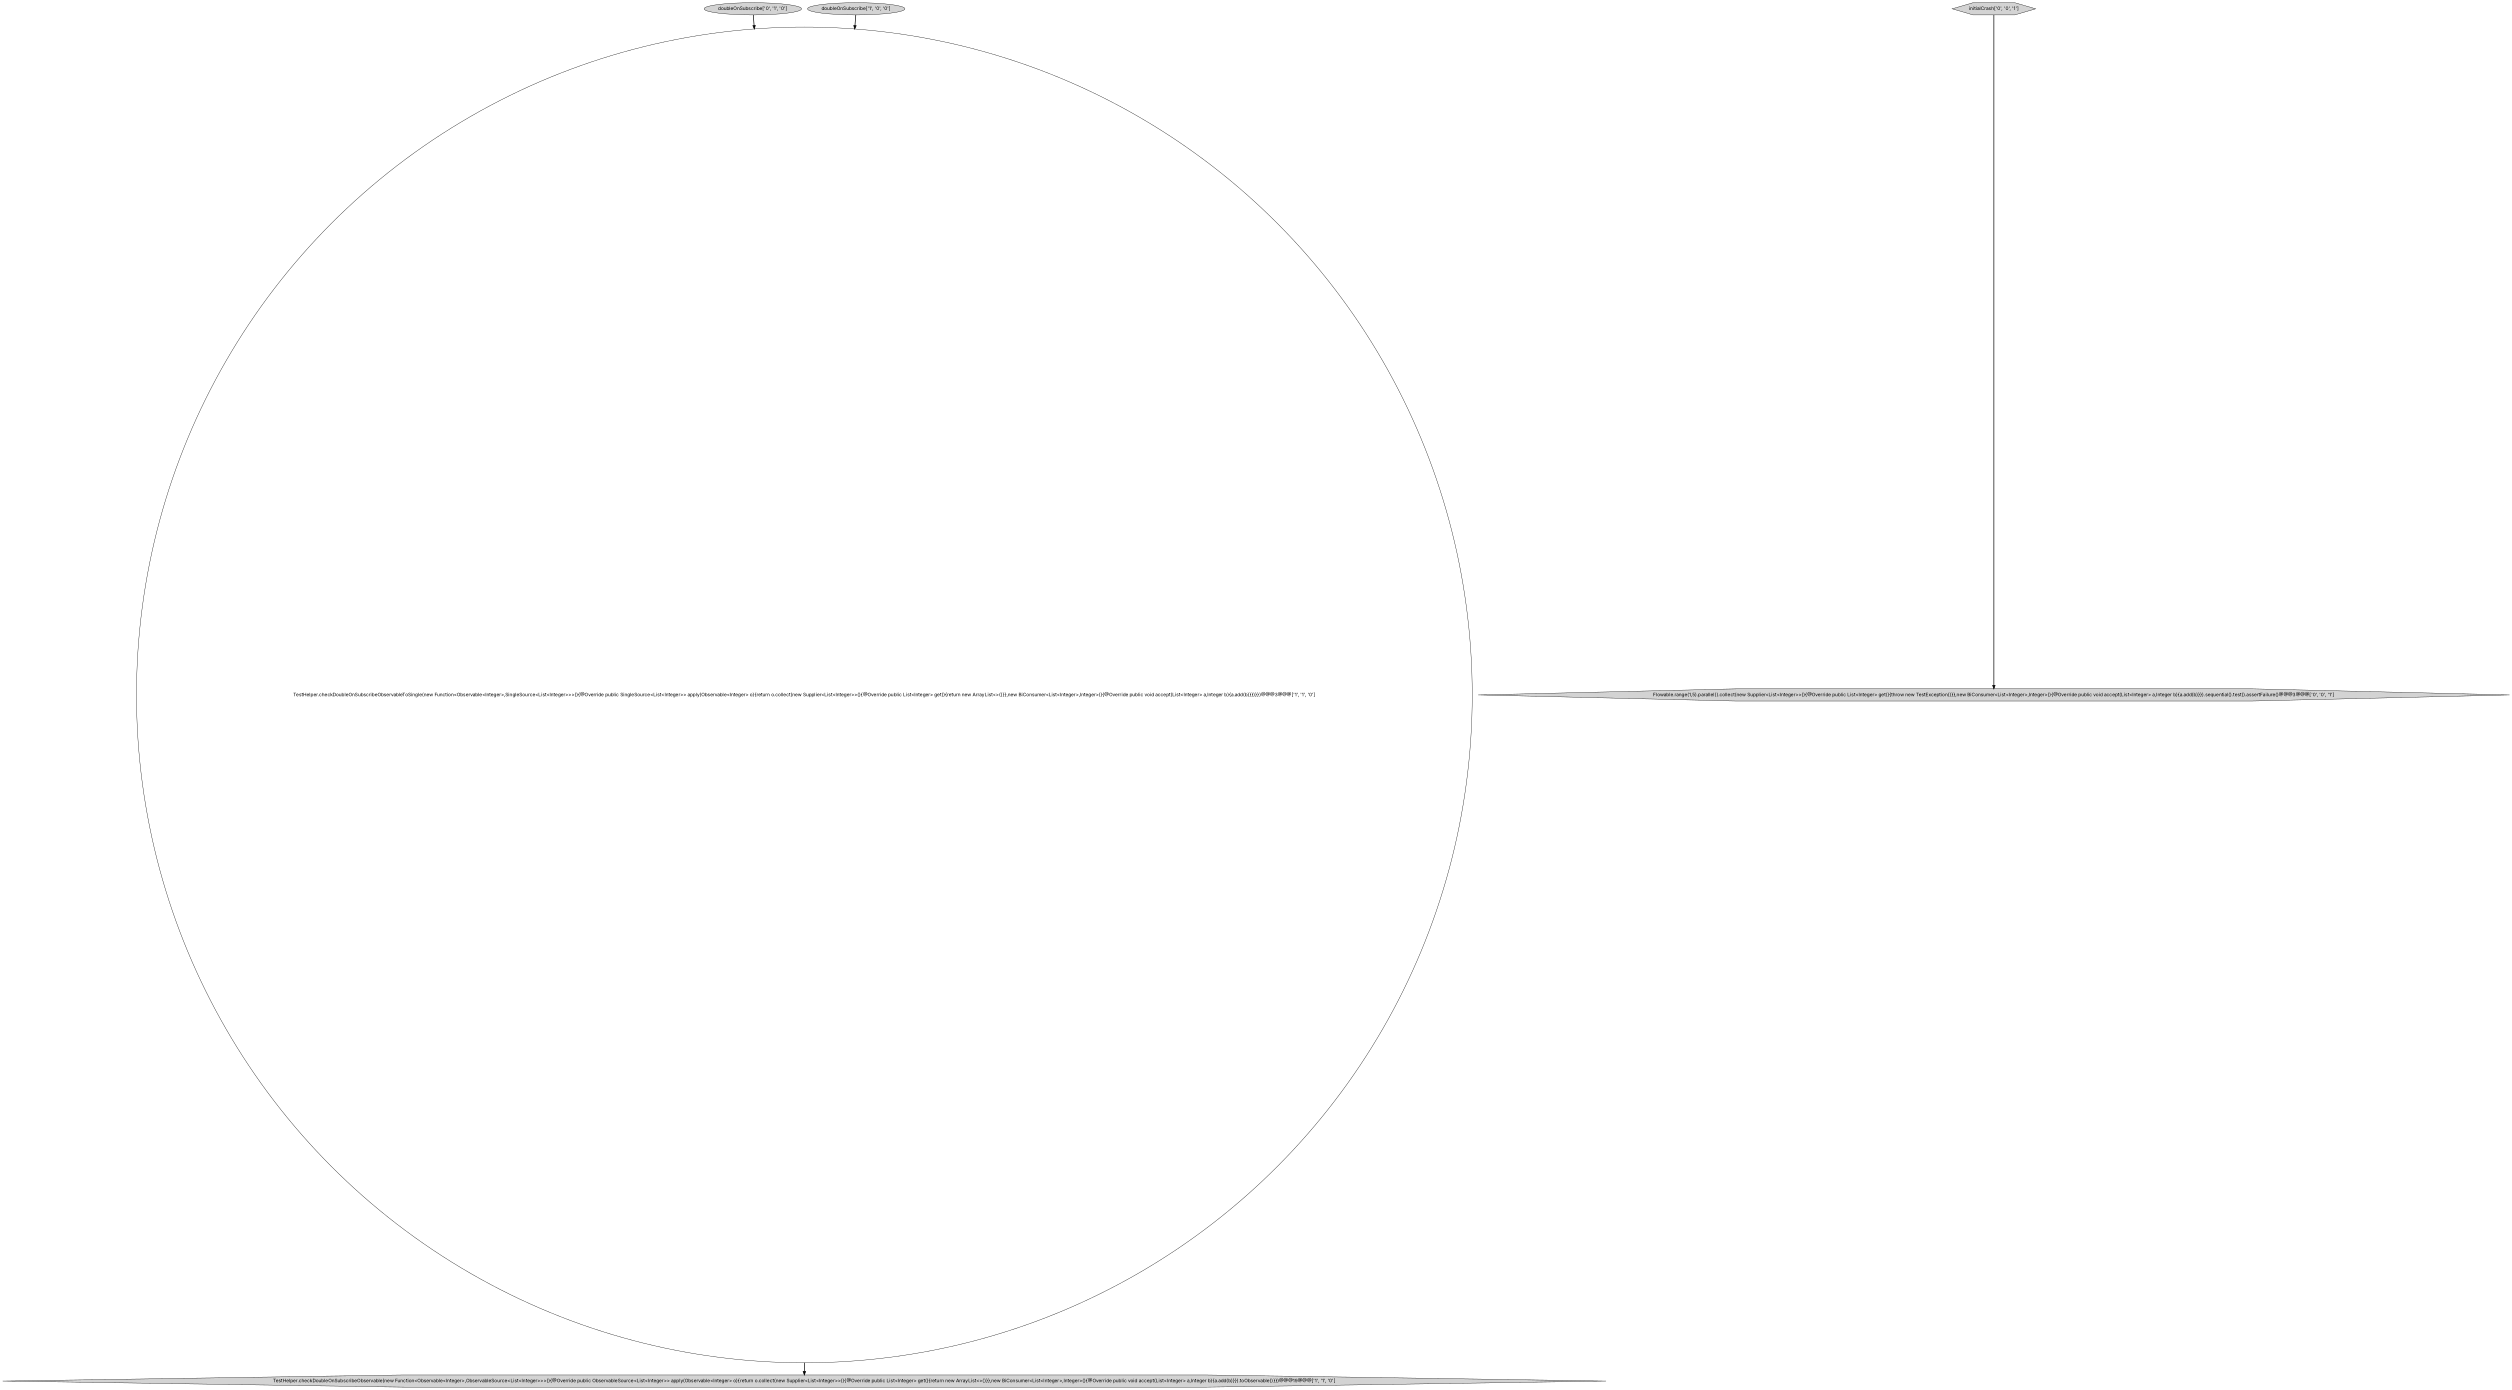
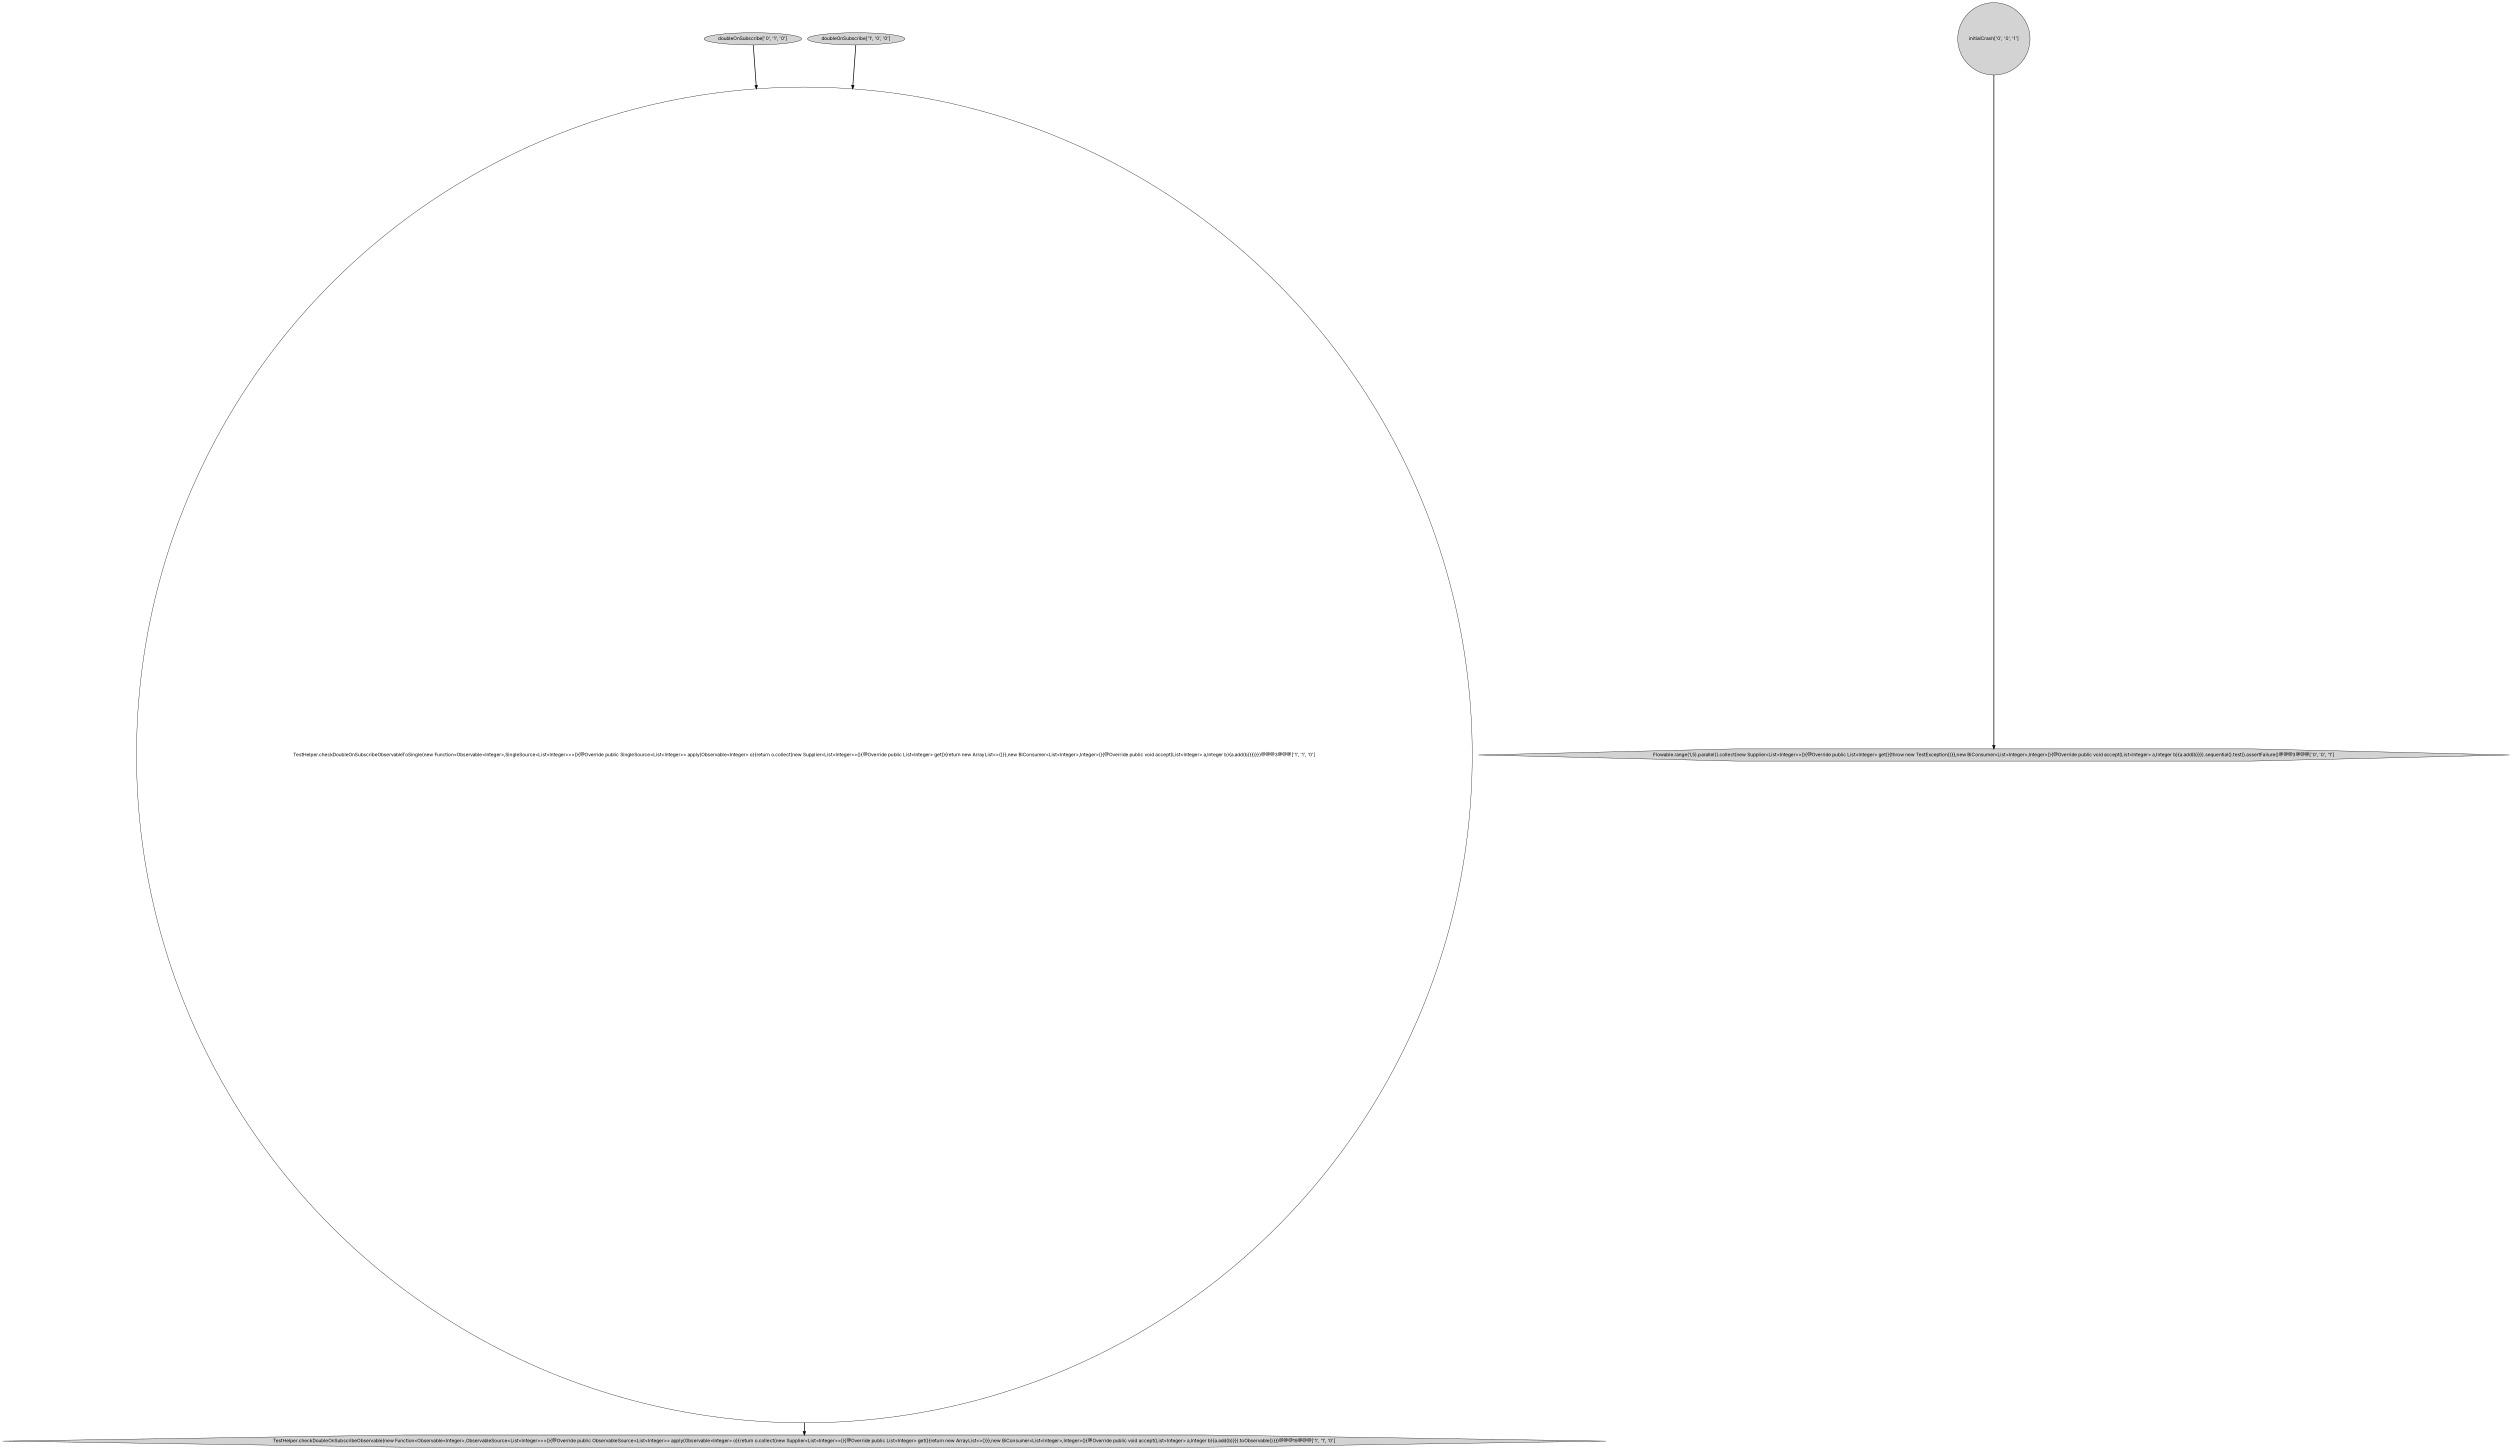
node "initialCrash['0', '0', '1']": shape hexagon -> circle
